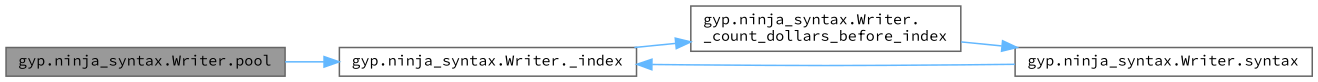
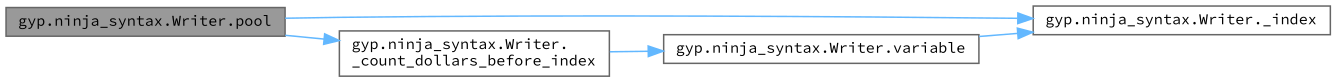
edge "gyp.ninja_syntax.Writer._index" -> "gyp.ninja_syntax.Writer. _count_dollars_before_index": now "gyp.ninja_syntax.Writer.pool" -> "gyp.ninja_syntax.Writer. _count_dollars_before_index"
node "gyp.ninja_syntax.Writer.syntax": label "gyp.ninja_syntax.Writer.syntax" -> "gyp.ninja_syntax.Writer.variable"
